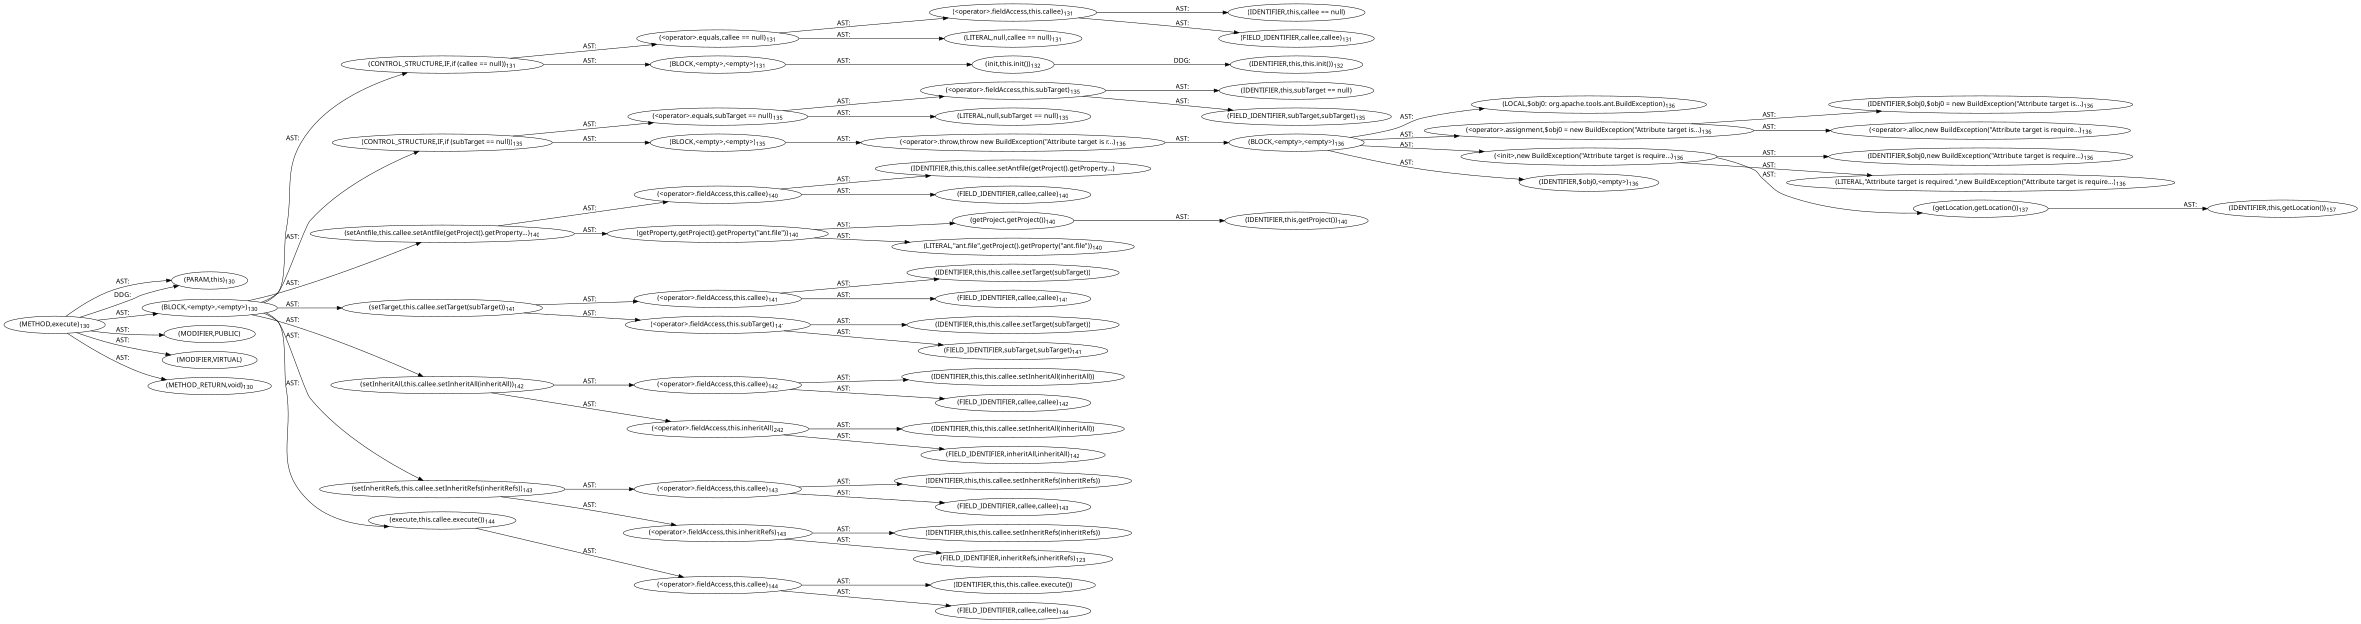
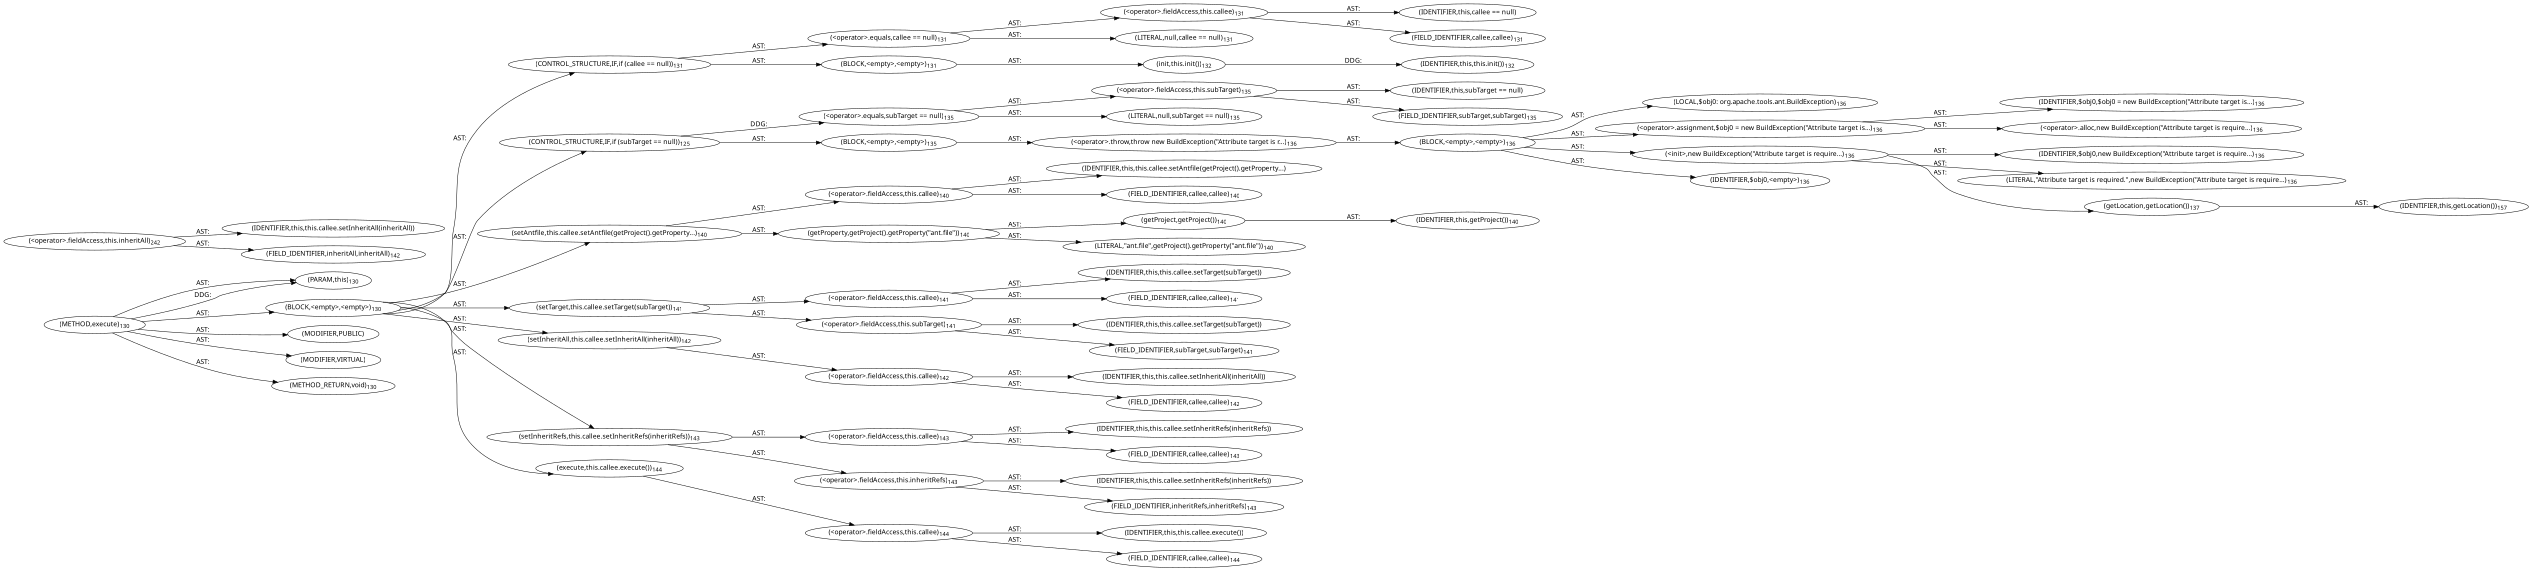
edge "(CONTROL_STRUCTURE,IF,if (subTarget == null))" -> "(<operator>.equals,subTarget == null)": label "AST: " -> "DDG: "
node "(CONTROL_STRUCTURE,IF,if (subTarget == null))": text "135" -> "125"
edge "(setInheritAll,this.callee.setInheritAll(inheritAll))" -> "(<operator>.fieldAccess,this.inheritAll)": removed, label "AST:"
node "(FIELD_IDENTIFIER,inheritRefs,inheritRefs)": text "123" -> "143"
